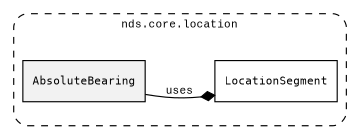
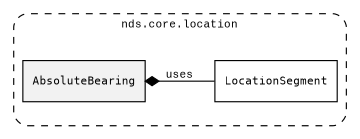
edge "AbsoluteBearing" -> "LocationSegment": reversed
